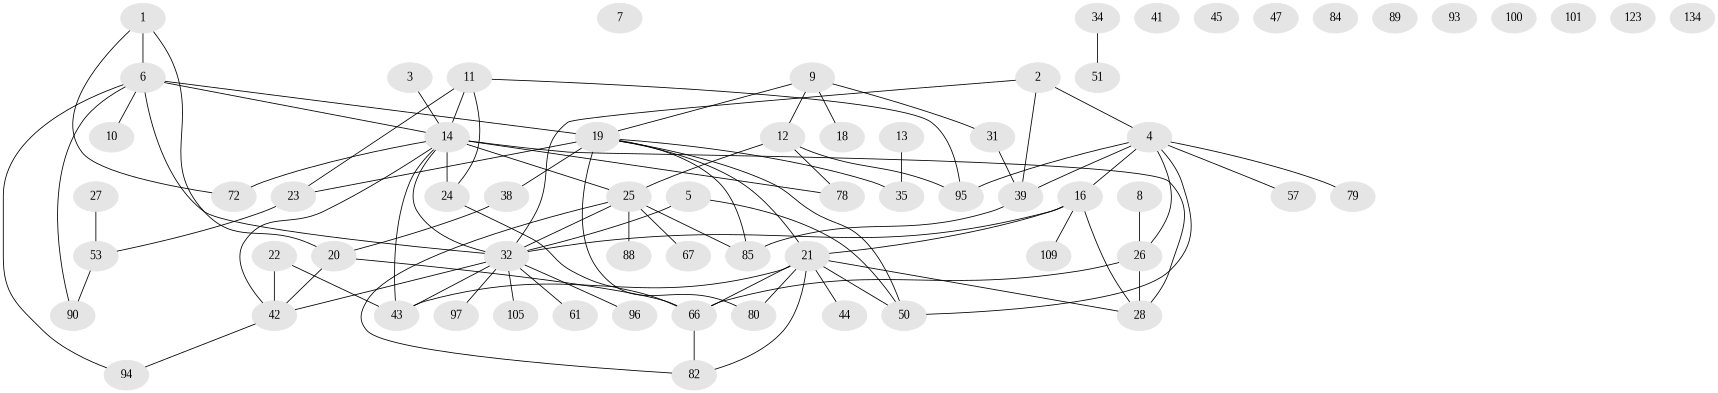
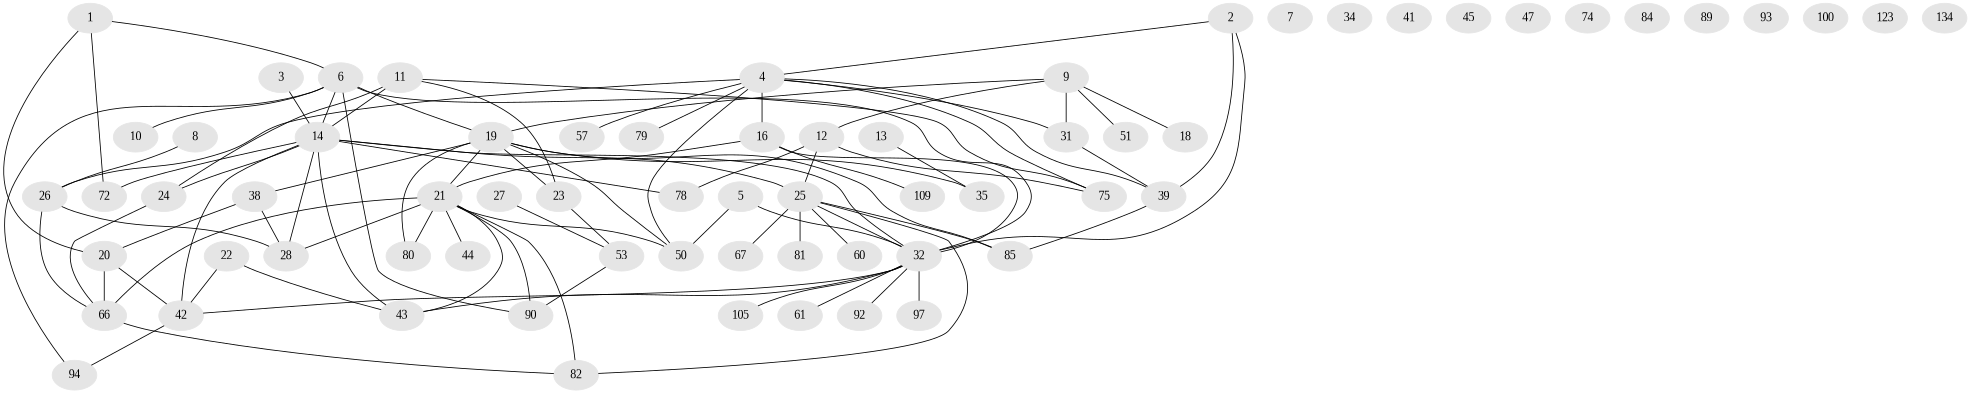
node "101": removed
node "74": added
edge "34" -- "51": now "9" -- "51"
edge "4" -- "31": added
node "95": label "95" -> "75"
edge "21" -- "90": added
node "88": label "88" -> "81"
node "60": added
edge "16" -- "28": now "38" -- "28"
node "96": label "96" -> "92"
